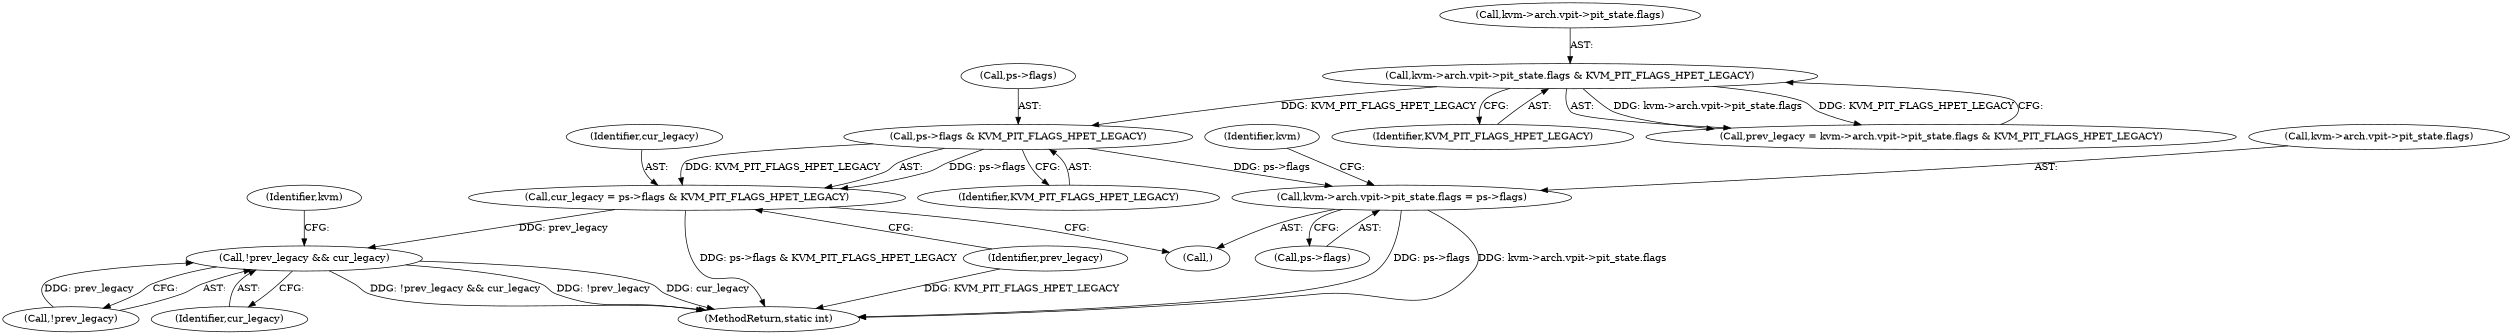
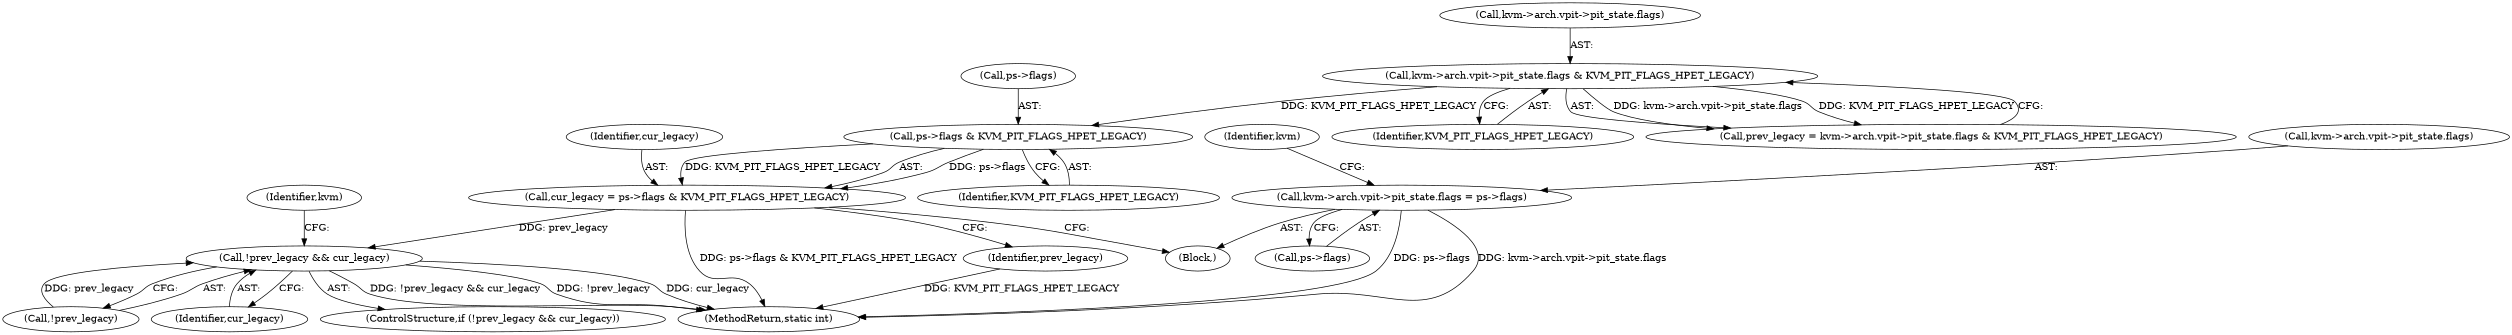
edge "(Call,ps->flags & KVM_PIT_FLAGS_HPET_LEGACY)" -> "(Call,kvm->arch.vpit->pit_state.flags = ps->flags)": removed, label "DDG: ps->flags"
edge "(Identifier,prev_legacy)" -> "(Call,cur_legacy = ps->flags & KVM_PIT_FLAGS_HPET_LEGACY)": reversed
node "(Call,)": label "(Call,)" -> "(Block,)"
node "(ControlStructure,if (!prev_legacy && cur_legacy))": added
